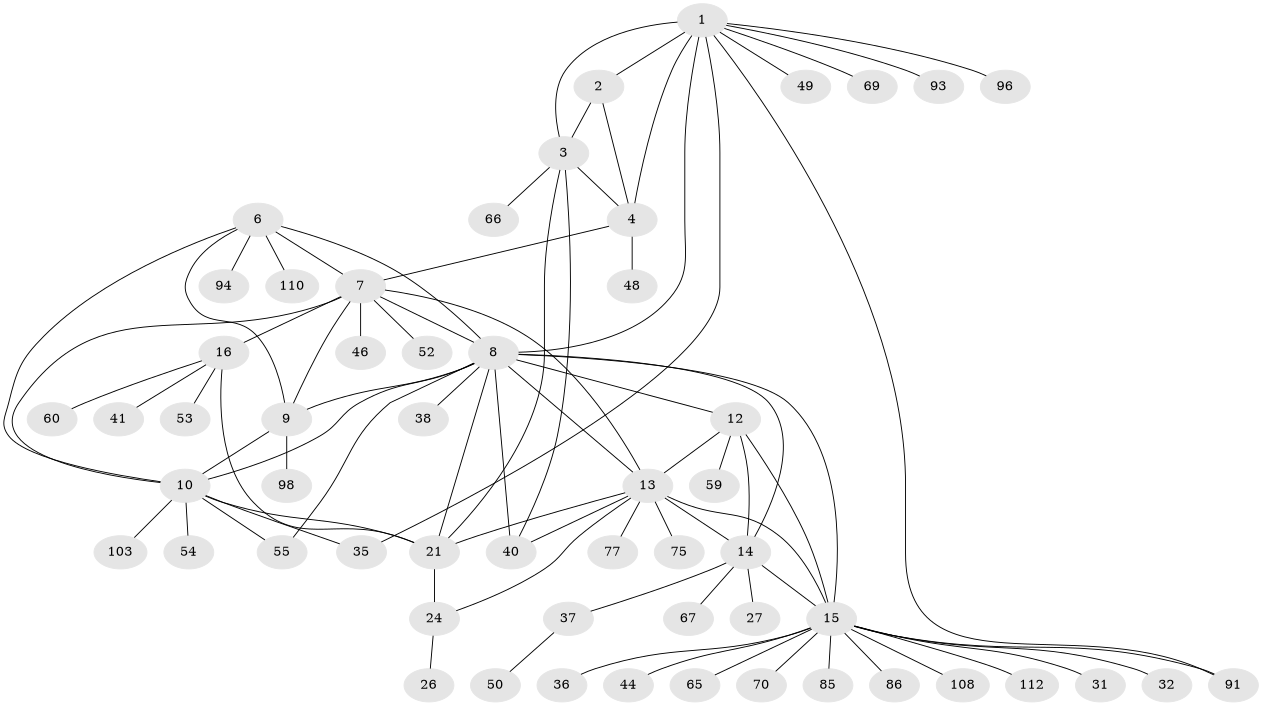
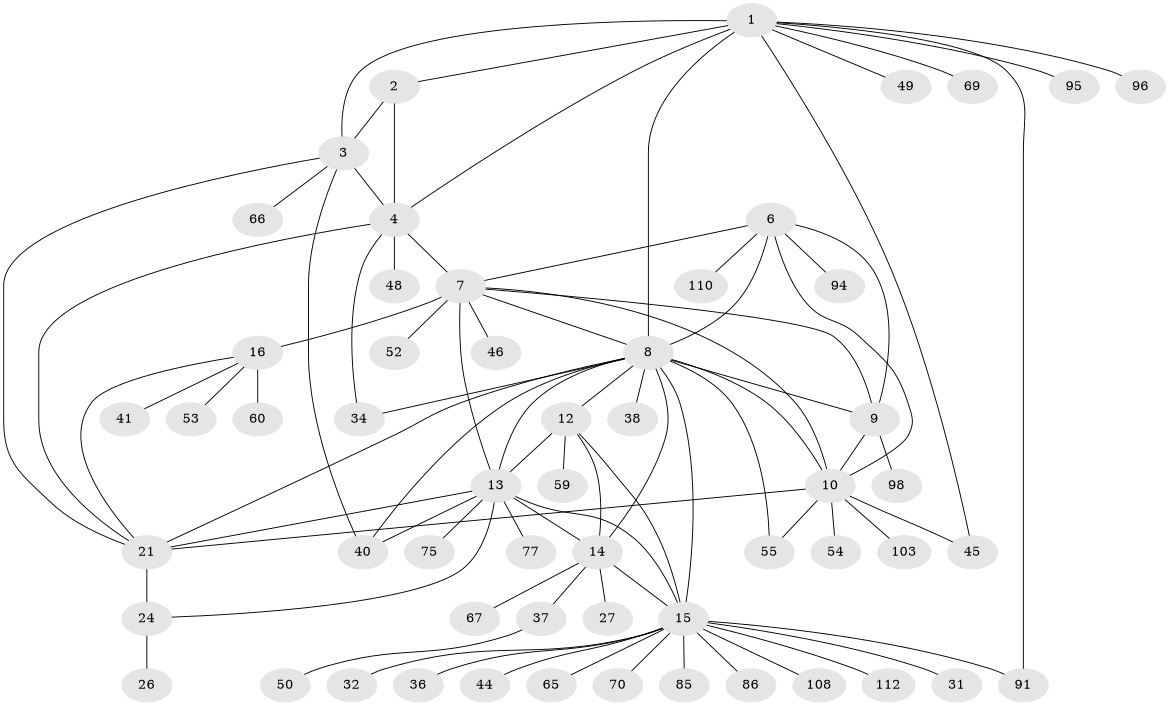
node "93": label "93" -> "95"
edge "4" -- "21": added
node "34": added
node "35": label "35" -> "45"
